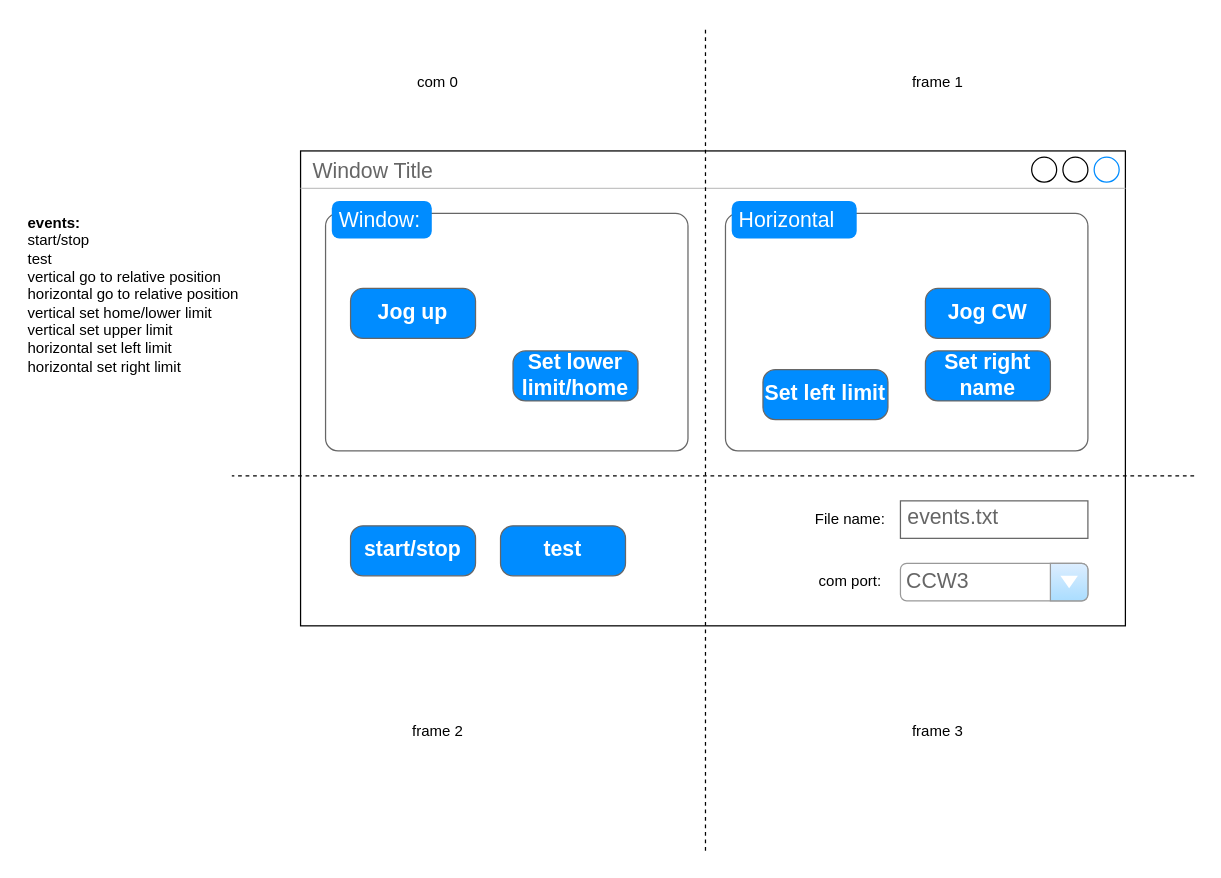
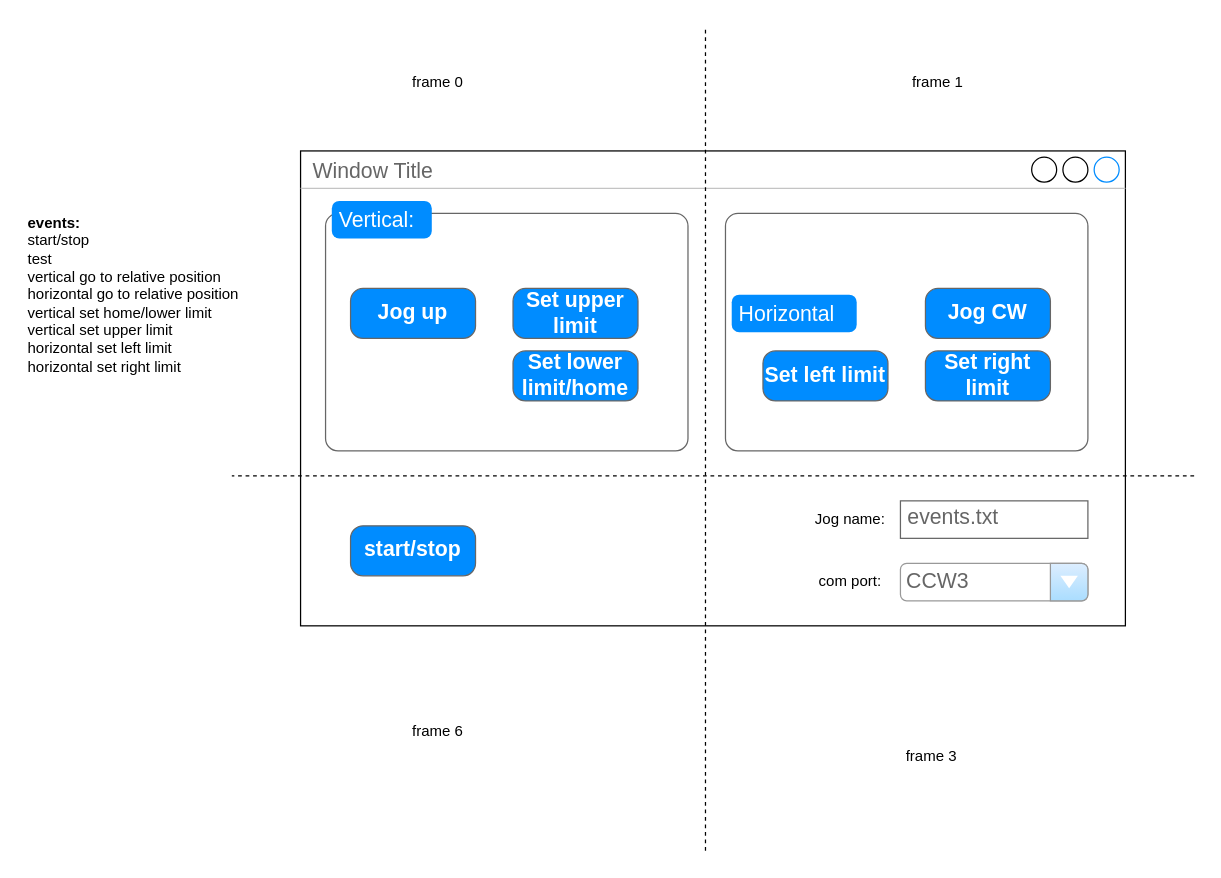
node "com 0": label "com 0" -> "frame 0"
node "Horizontal": moved (794, 219) -> (794, 313)
node "Window:": label "Window:" -> "Vertical:"
node "Set upper limit": added
node "Set right name": label "Set right name" -> "Set right limit"
node "Set left limit": moved (826, 394) -> (826, 376)
node "File name:": label "File name:" -> "Jog name:"
node "test": removed
node "frame 2": label "frame 2" -> "frame 6"
node "frame 3": moved (938, 732) -> (932, 757)
